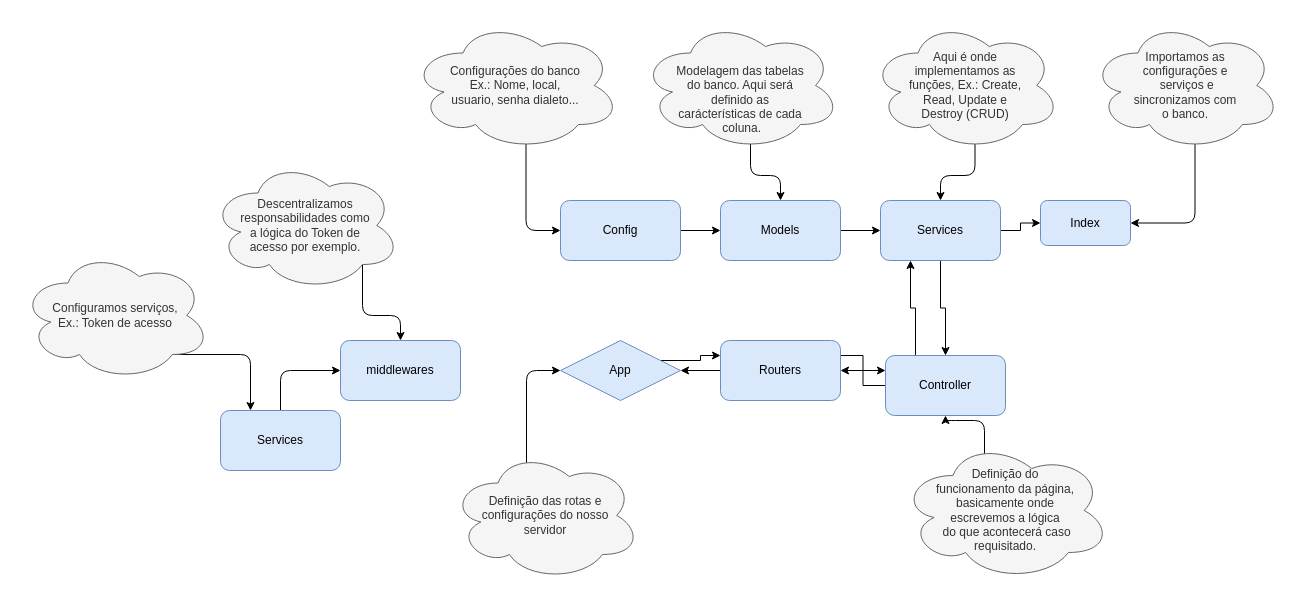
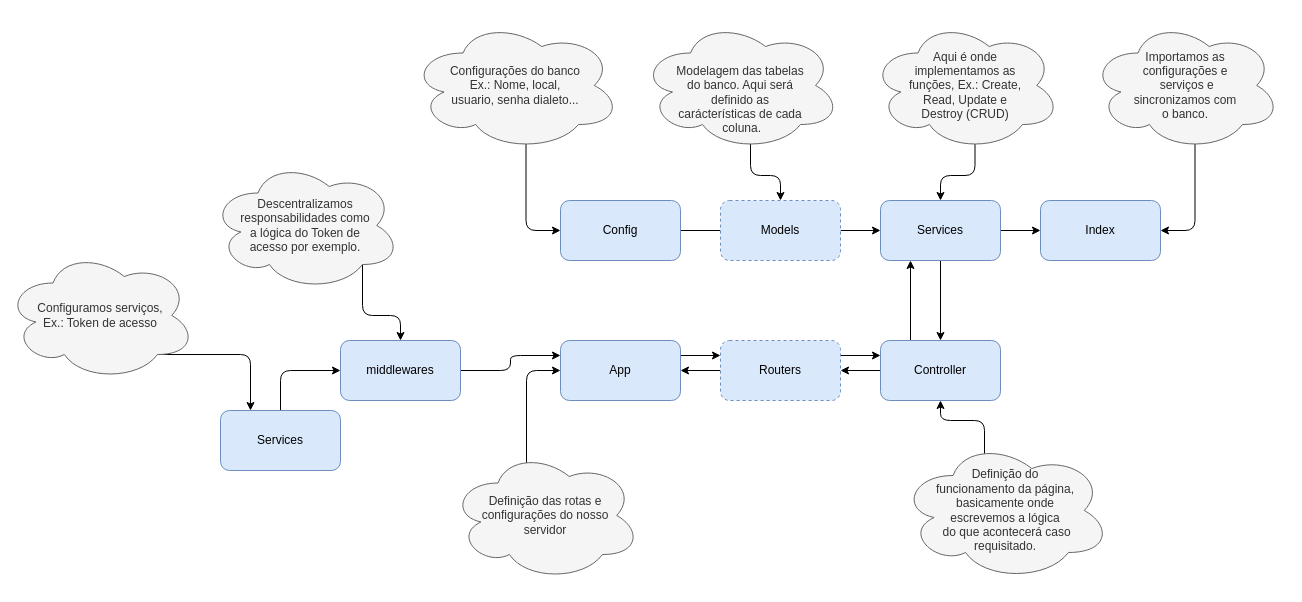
node "Index": size 90x45 -> 120x60
edge "Config" -> "Models": arrowhead classic -> none
node "Models": style solid -> dashed
node "Configuramos serviços, Ex.: Token de acesso": moved (116, 316) -> (101, 316)
edge "middlewares" -> "App": added
node "App": shape diamond -> rounded rectangle
node "Routers": style solid -> dashed
node "Controller": moved (946, 386) -> (941, 371)
